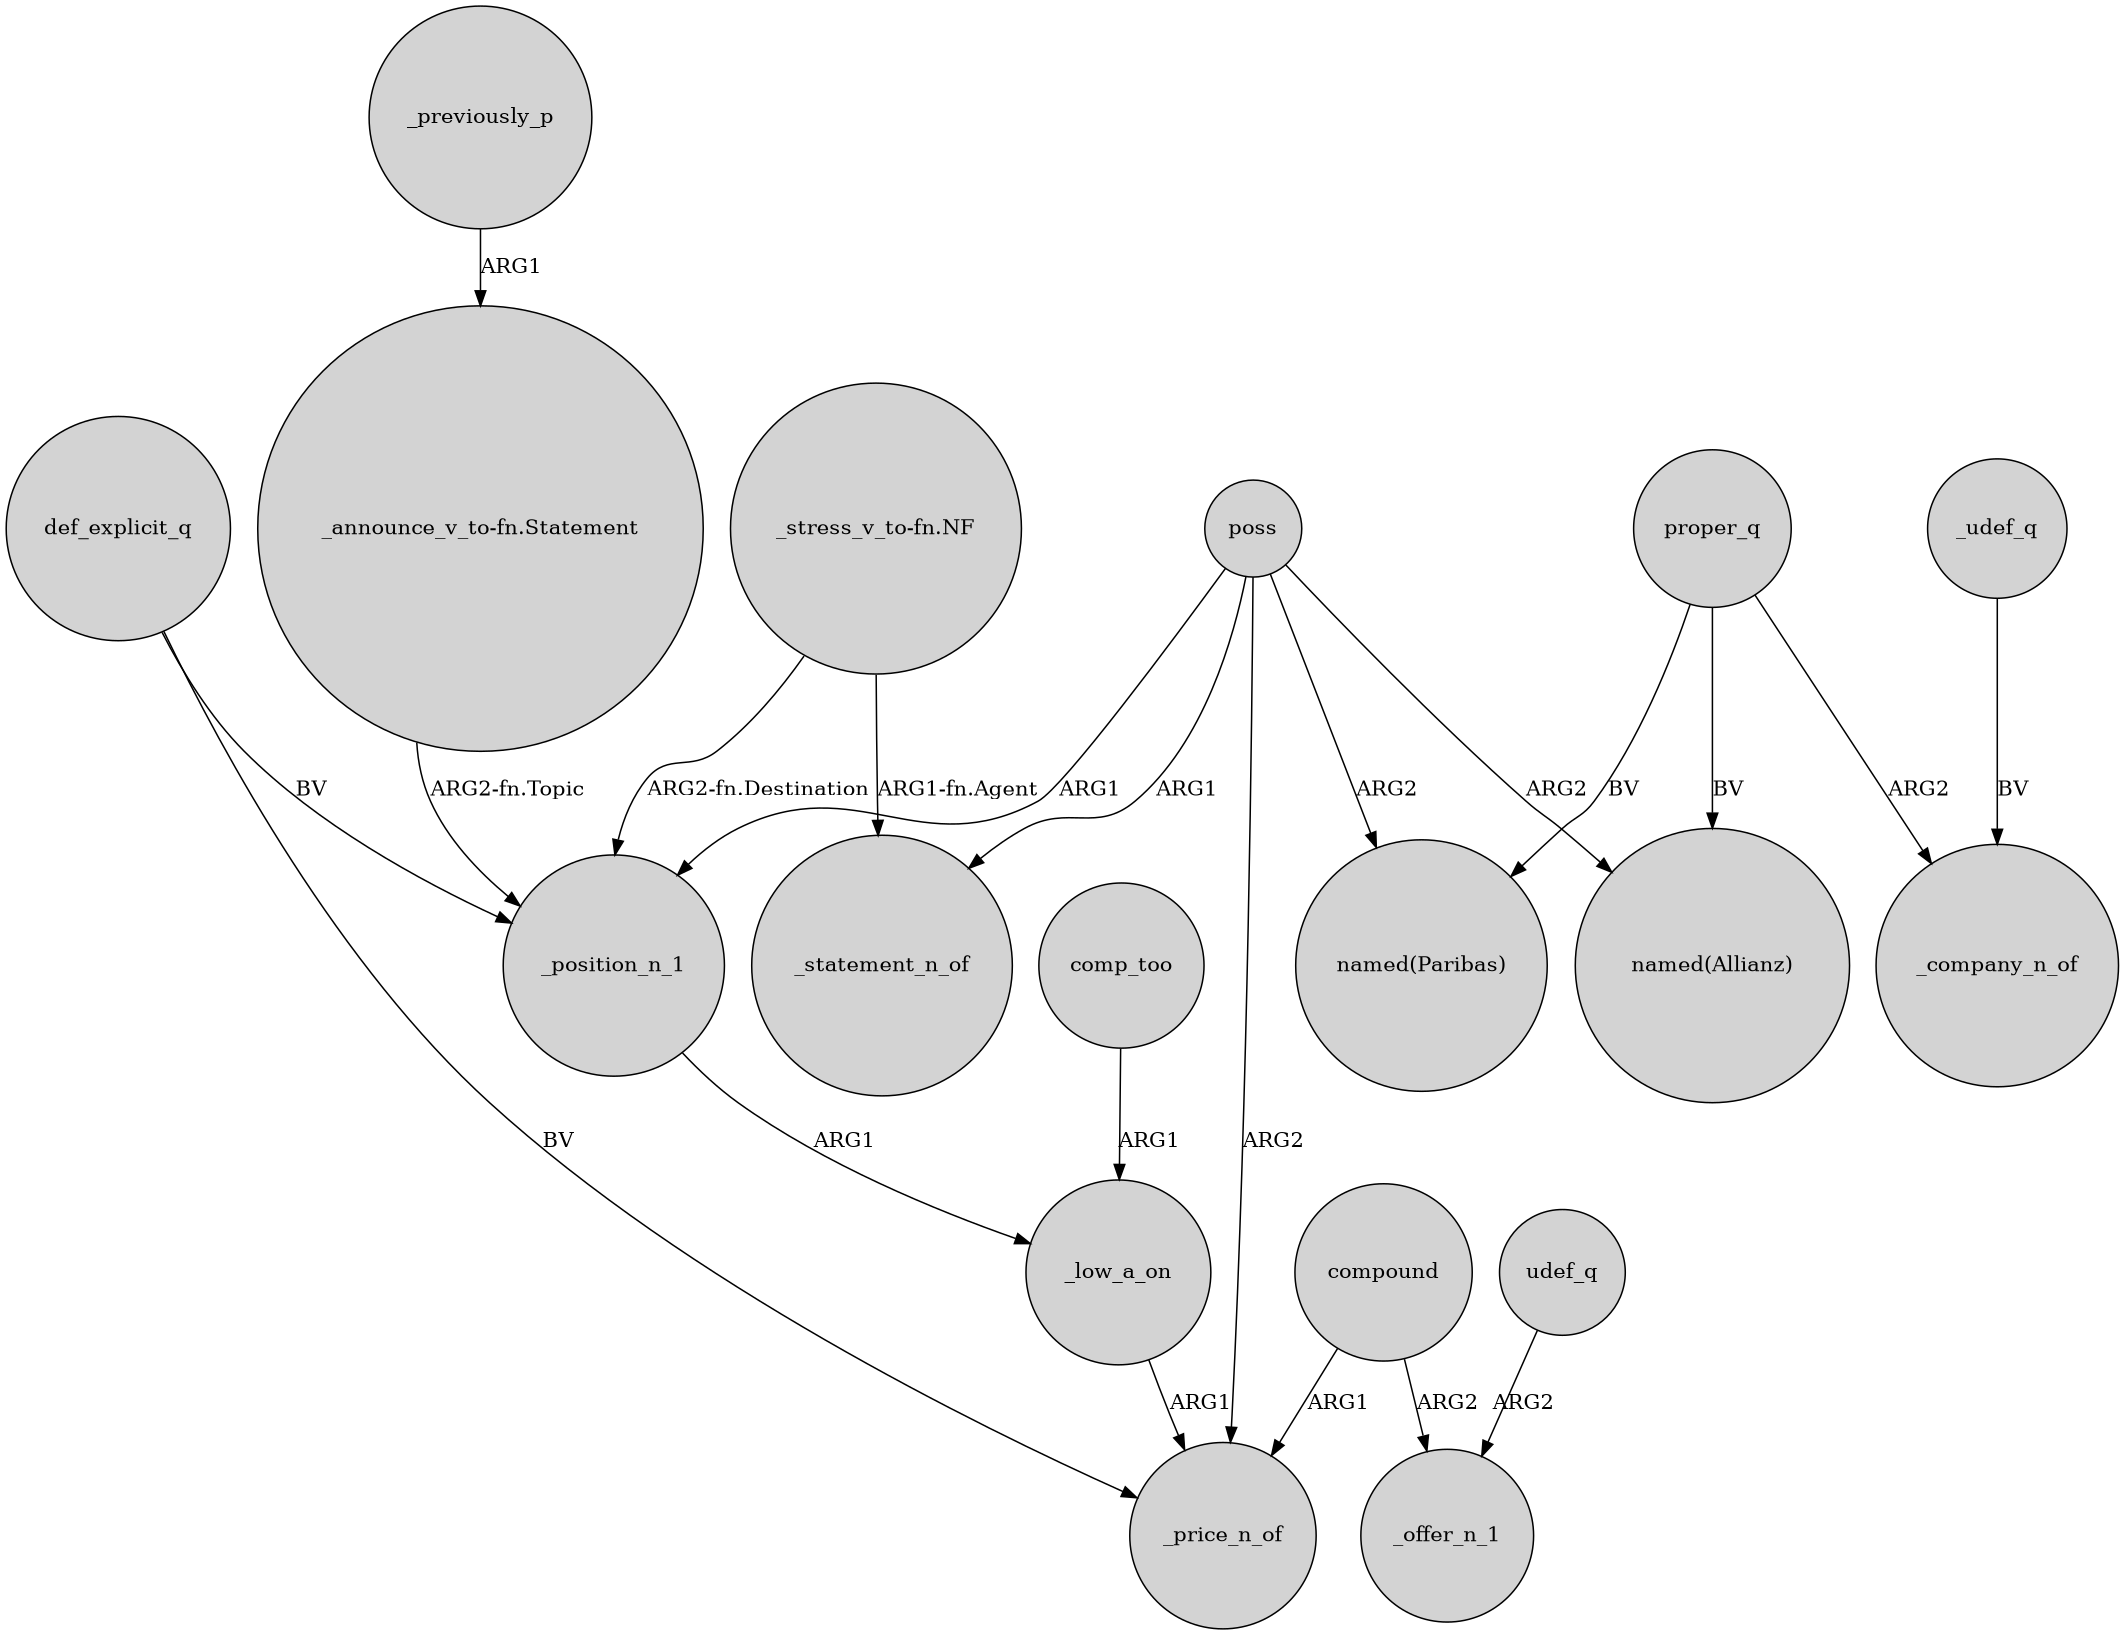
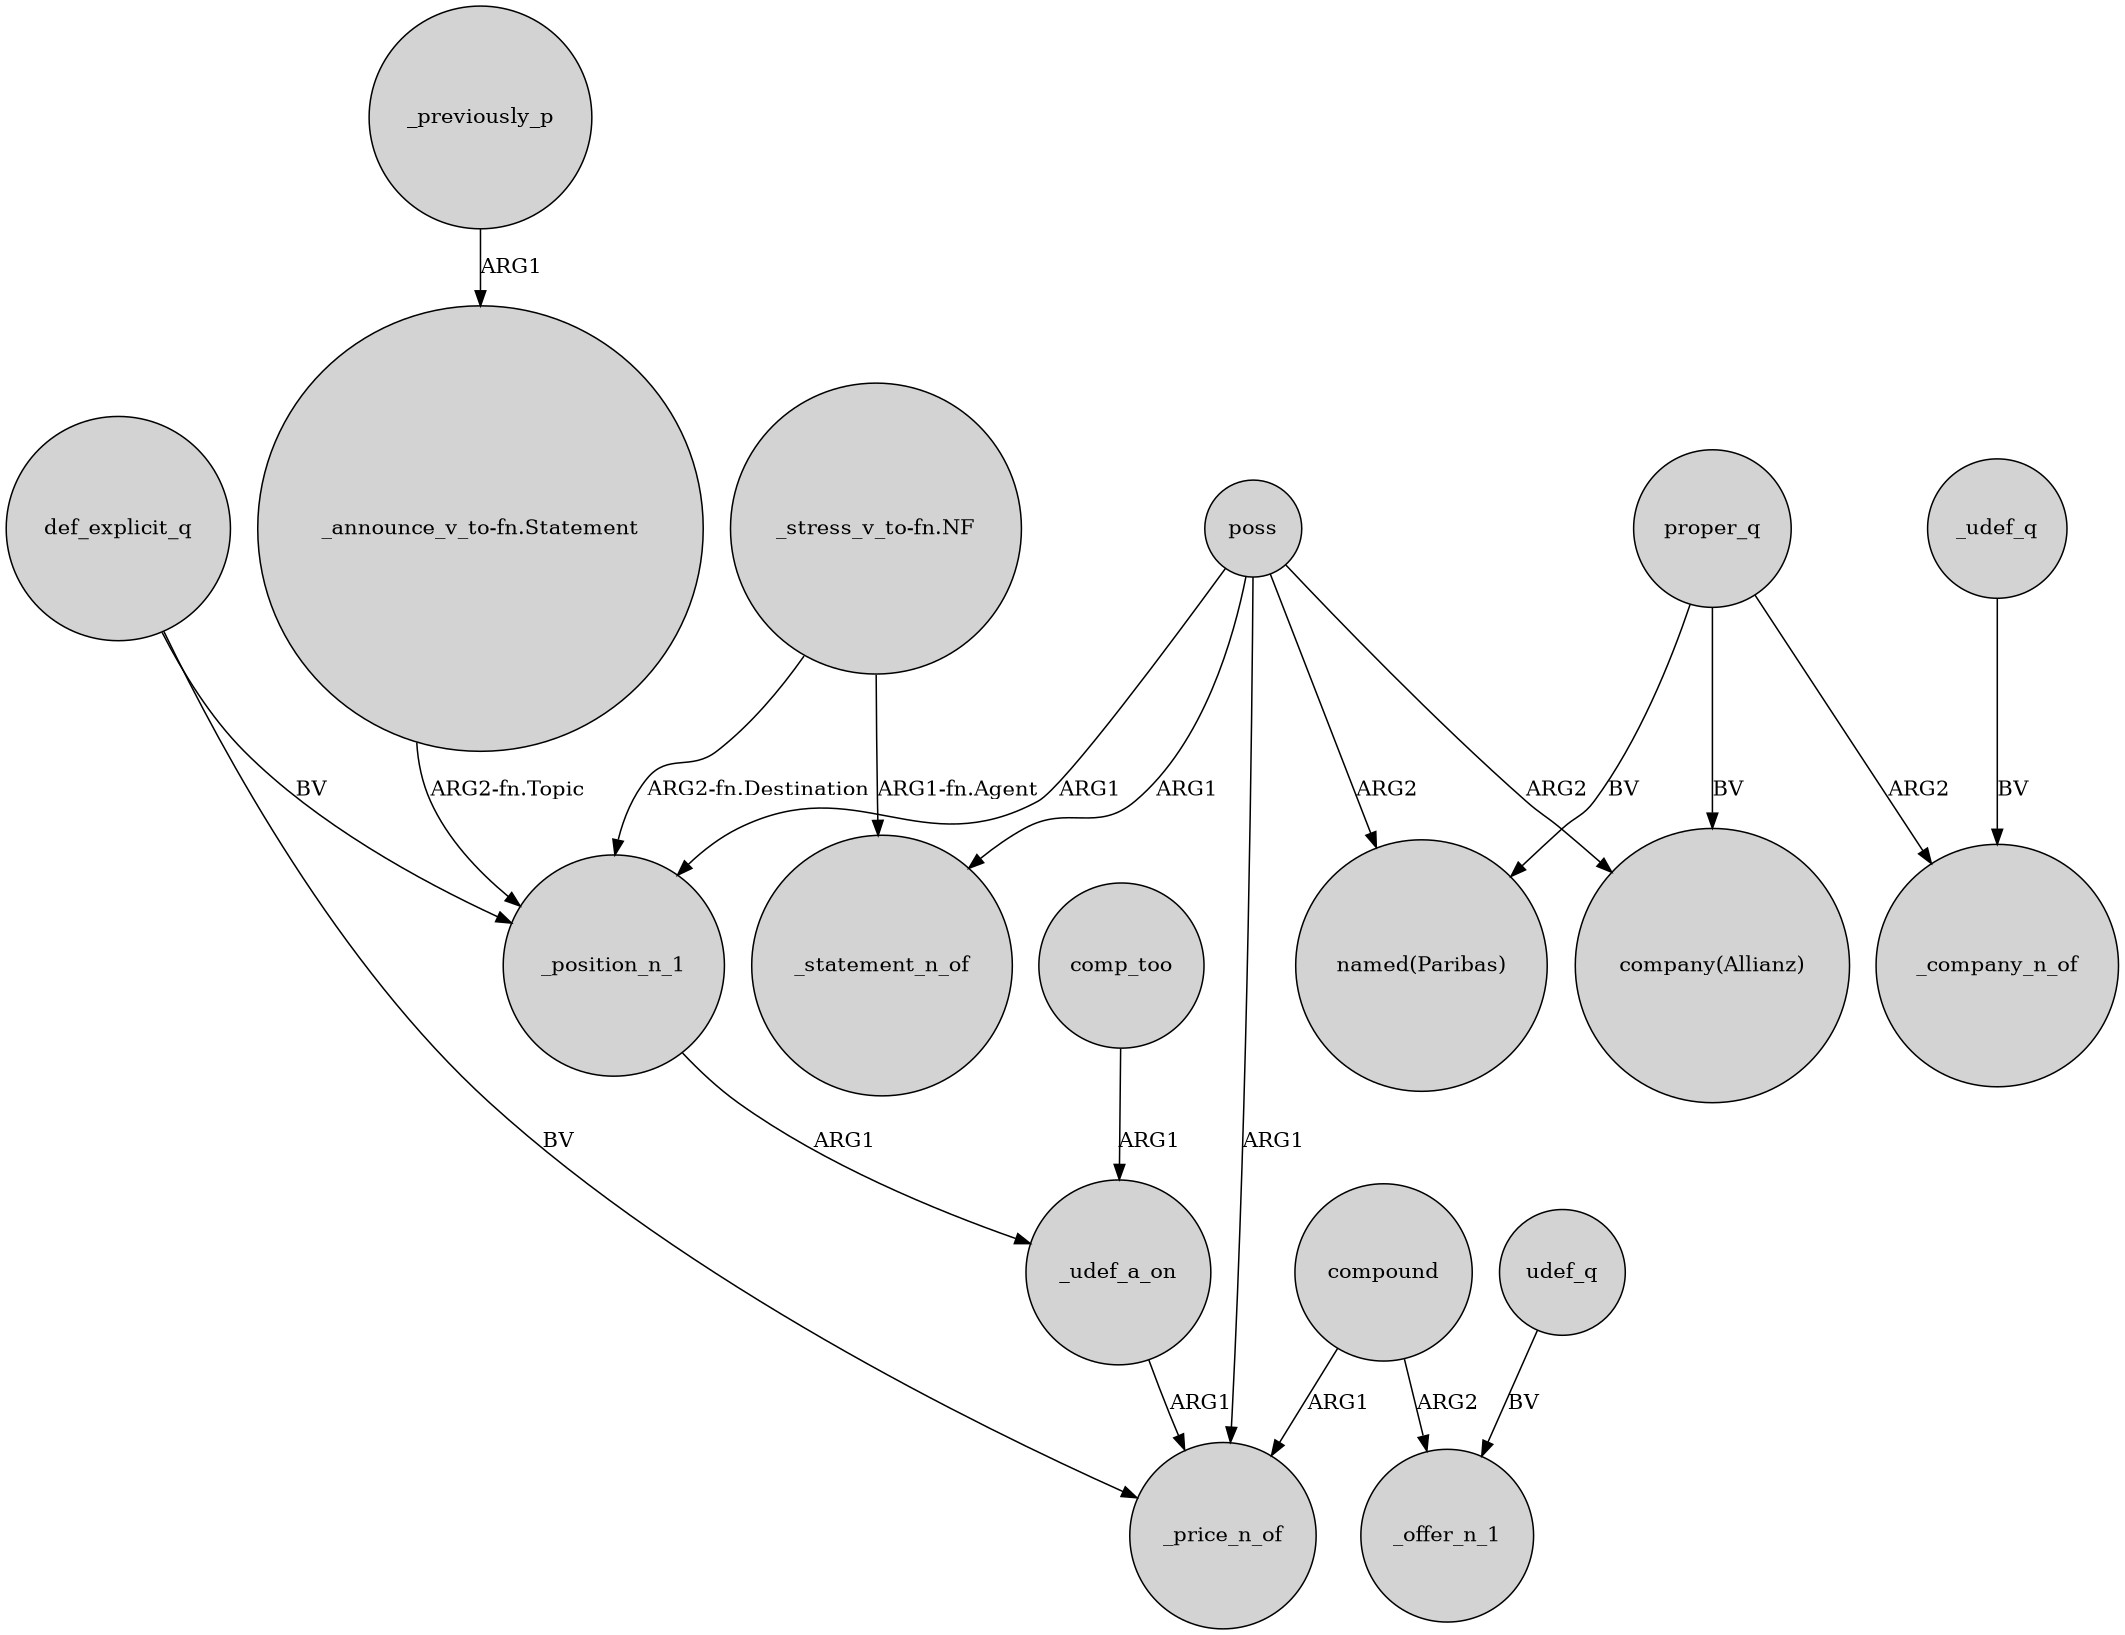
node "named(Allianz)": label "named(Allianz)" -> "company(Allianz)"
edge "poss" -> "_price_n_of": label "ARG2" -> "ARG1"
node "_low_a_on": label "_low_a_on" -> "_udef_a_on"
edge "udef_q" -> "_offer_n_1": label "ARG2" -> "BV"
